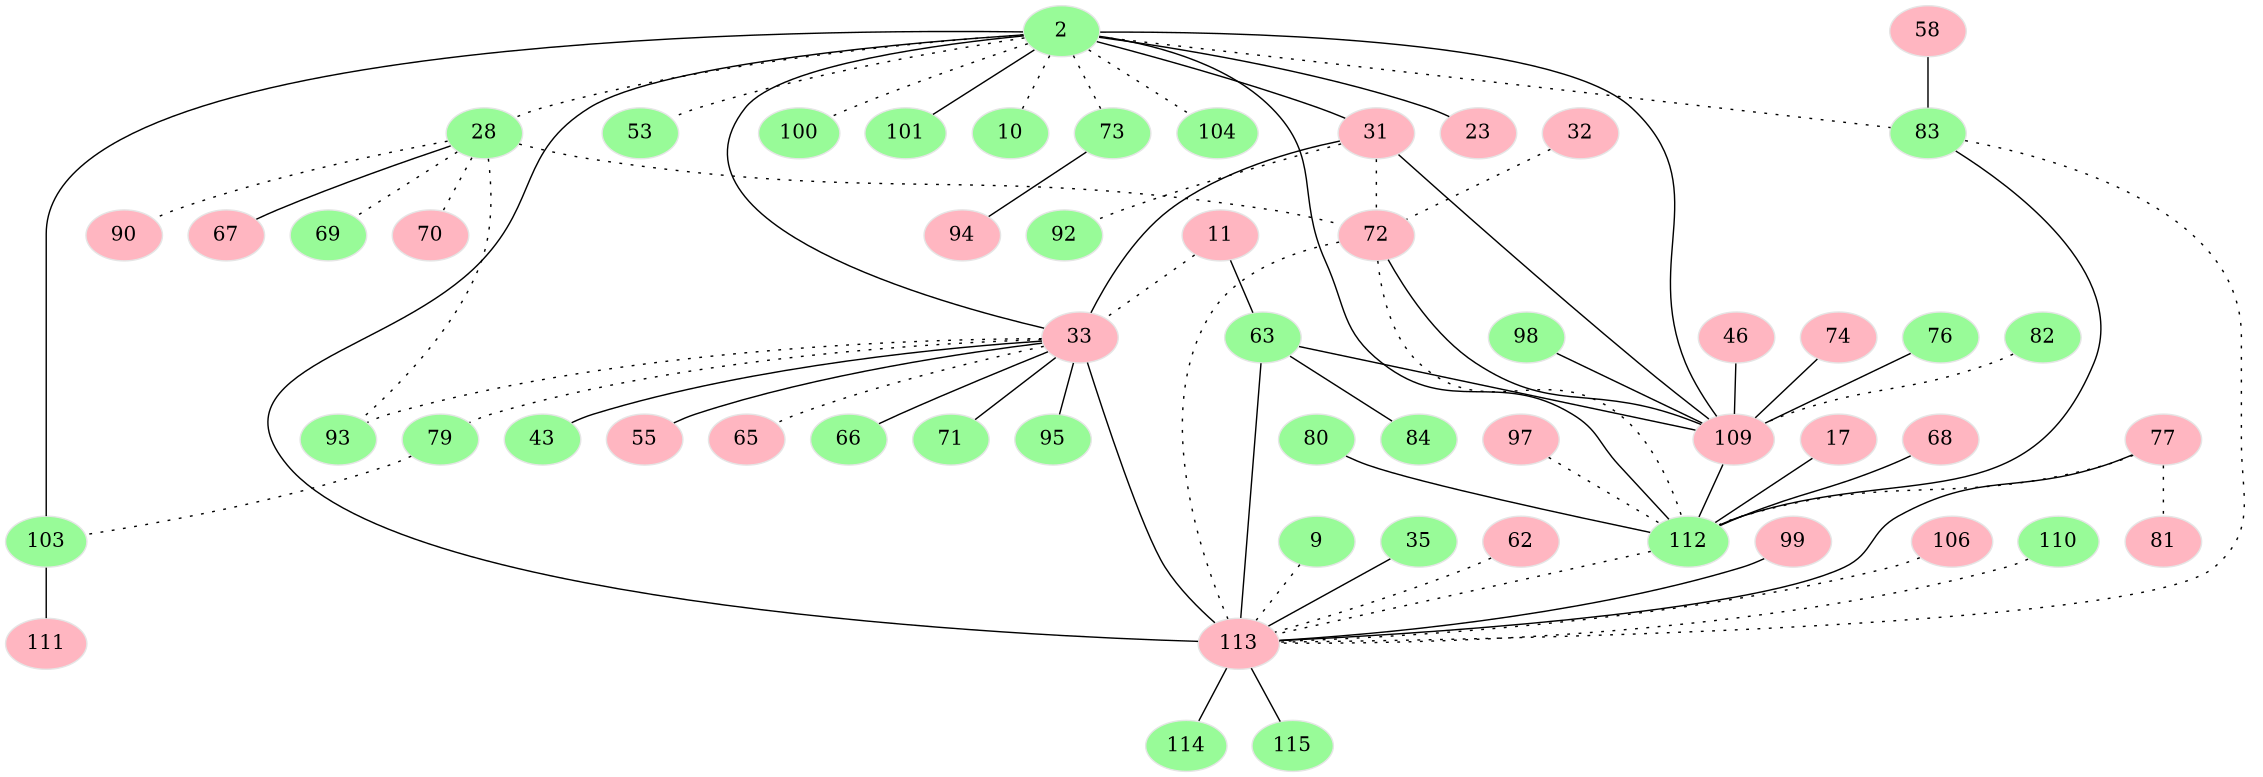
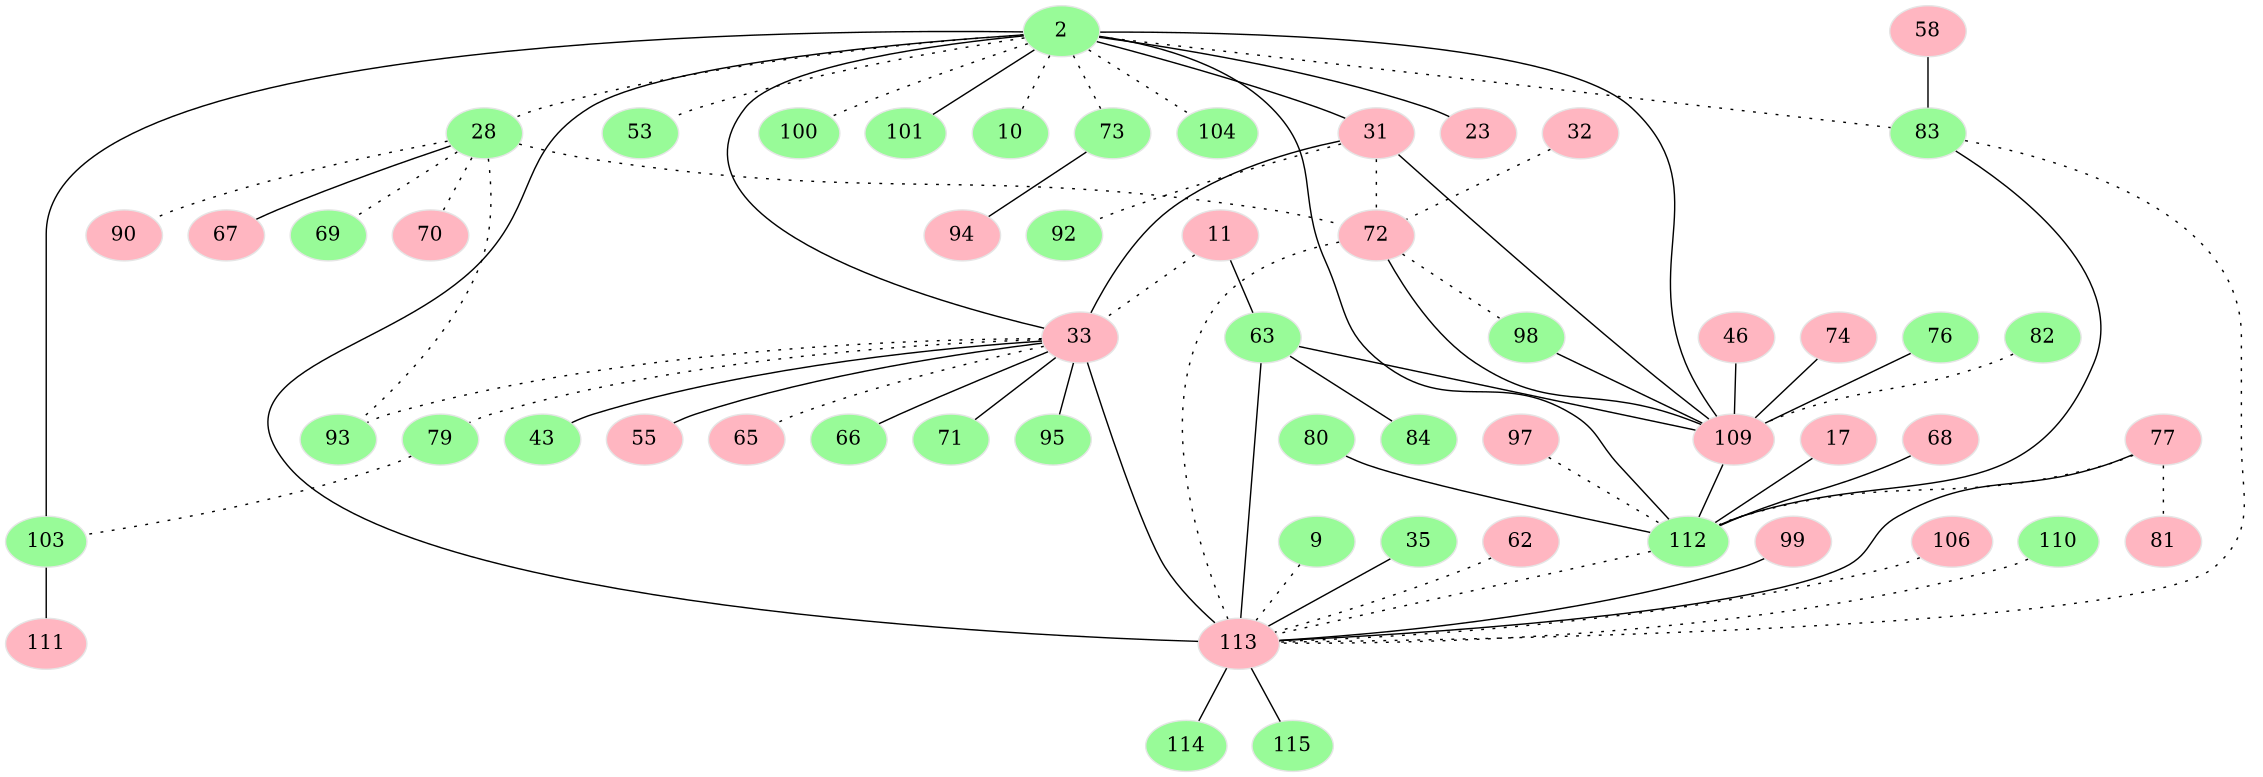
edge "72" -- "112": now "72" -- "98"
